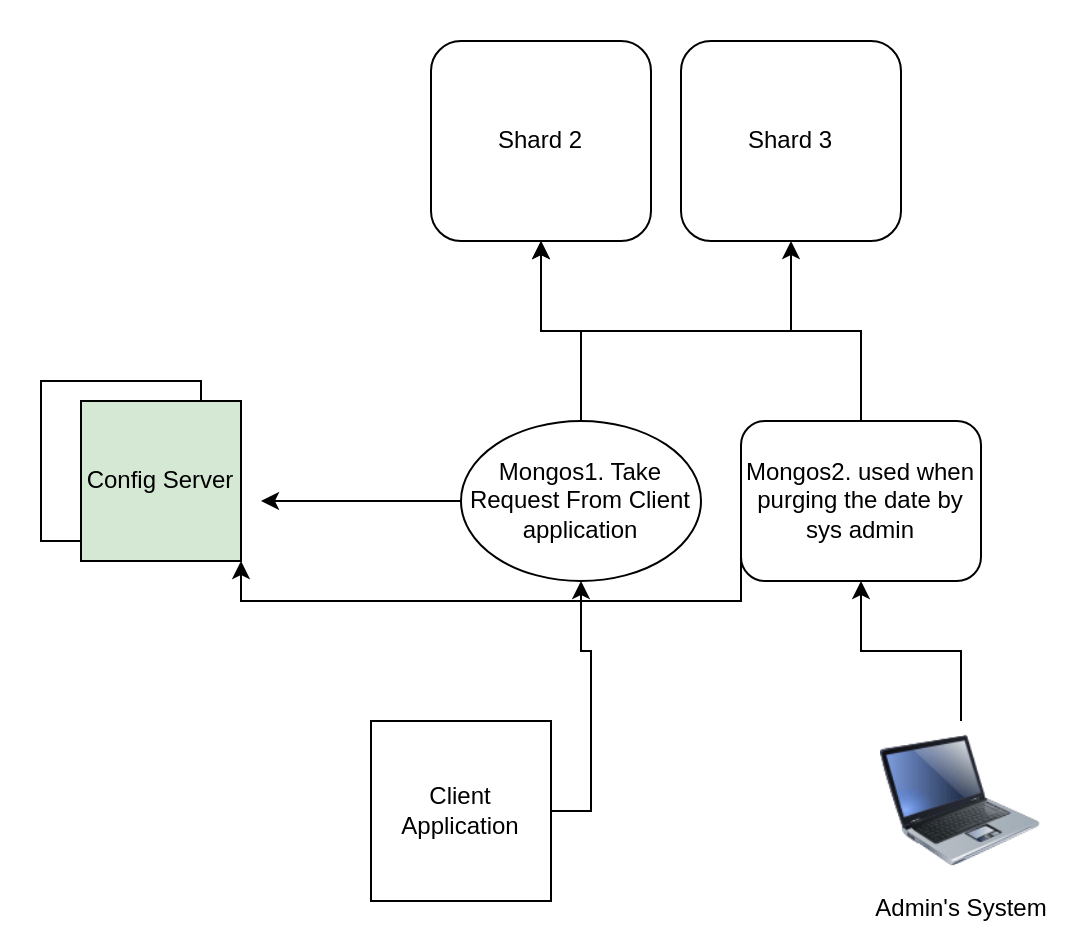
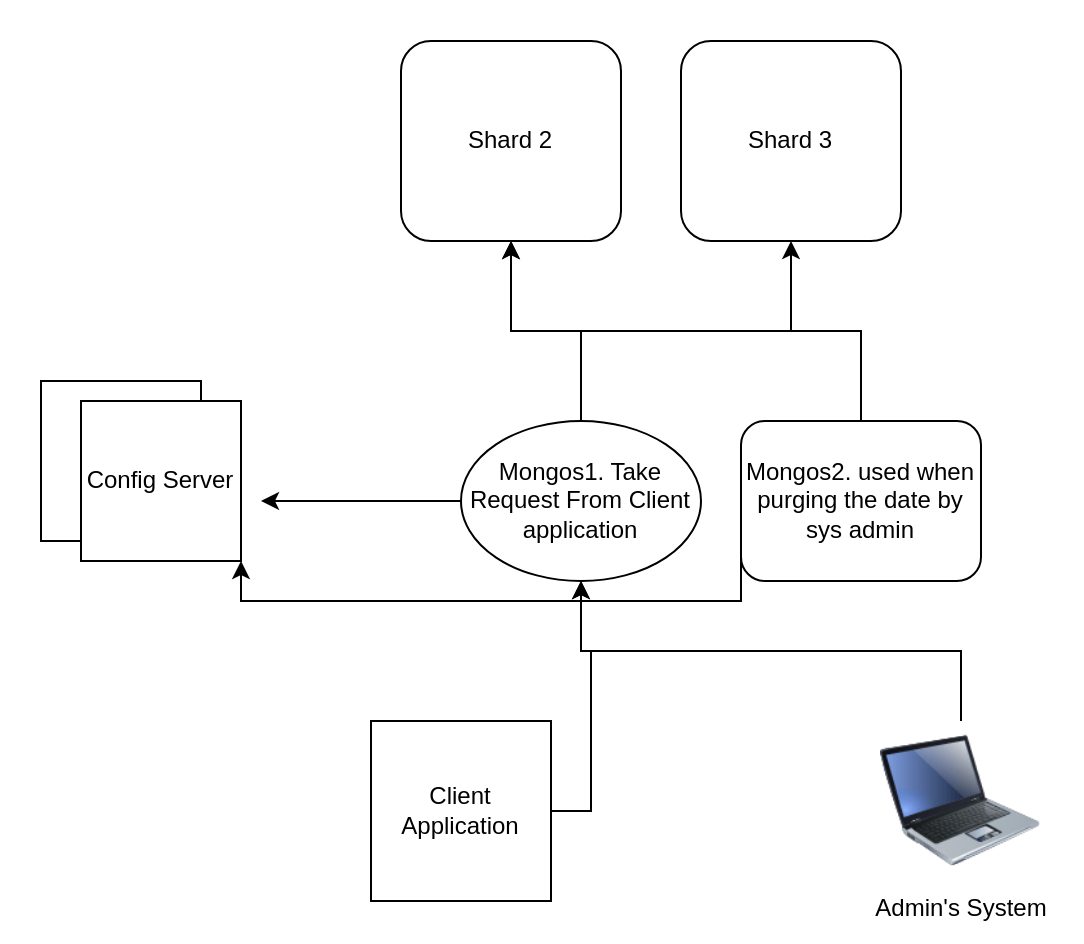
node "Shard 2": moved (541, 141) -> (511, 141)
node "Config Server": fillcolor #d5e8d4 -> #ffffff
edge "Admin's System" -> "Mongos2. used when purging the date by sys admin": now "Admin's System" -> "Mongos1. Take Request From Client application"
